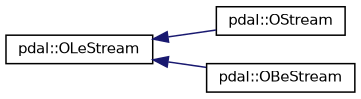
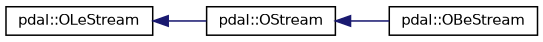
edge "pdal::OBeStream" -> "pdal::OLeStream": now "pdal::OBeStream" -> "pdal::OStream"
